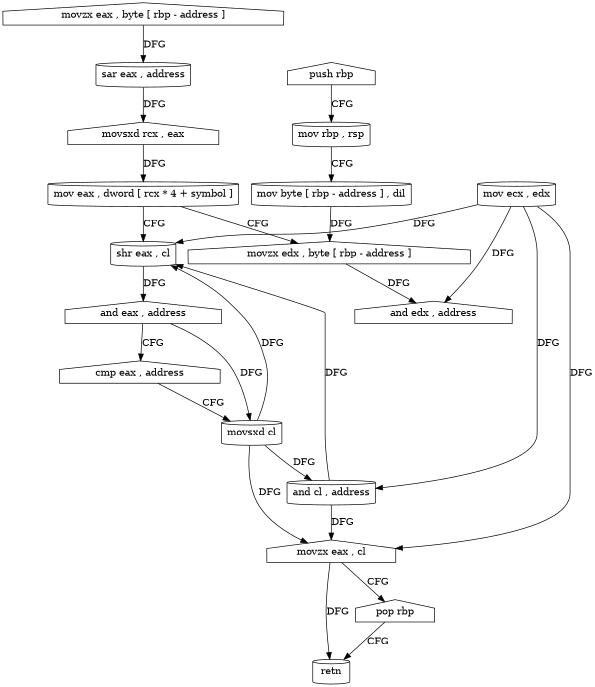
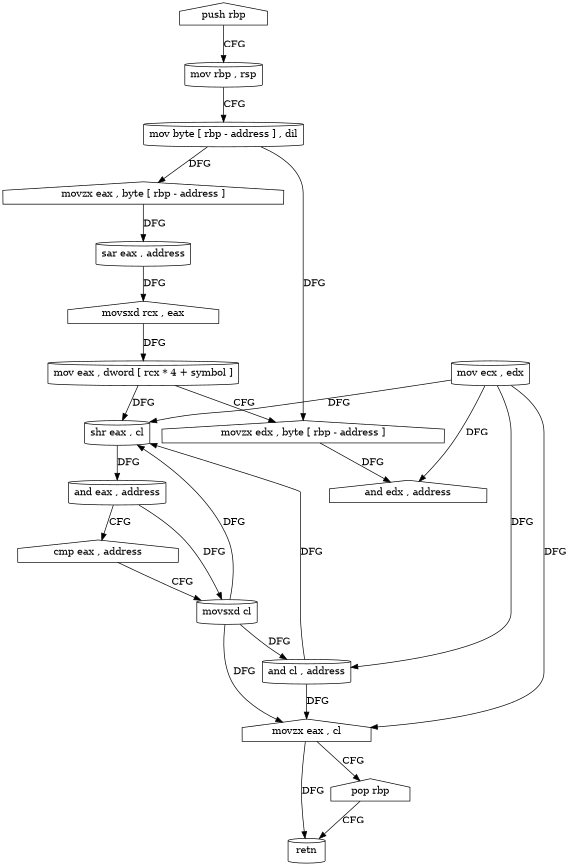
edge "mov byte [ rbp - address ] , dil" -> "movzx eax , byte [ rbp - address ]": added, label "DFG"
edge "mov eax , dword [ rcx * 4 + symbol ]" -> "shr eax , cl": label "CFG" -> "DFG"
node "and eax , address": shape house -> cylinder
